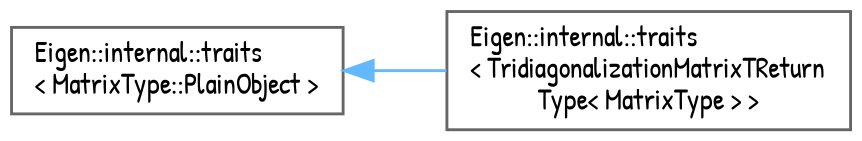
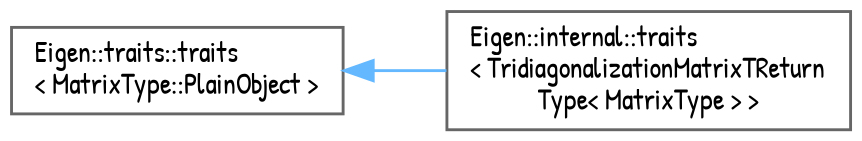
node "Eigen::internal::traits < MatrixType::PlainObject >": label "Eigen::internal::traits < MatrixType::PlainObject >" -> "Eigen::traits::traits < MatrixType::PlainObject >"
